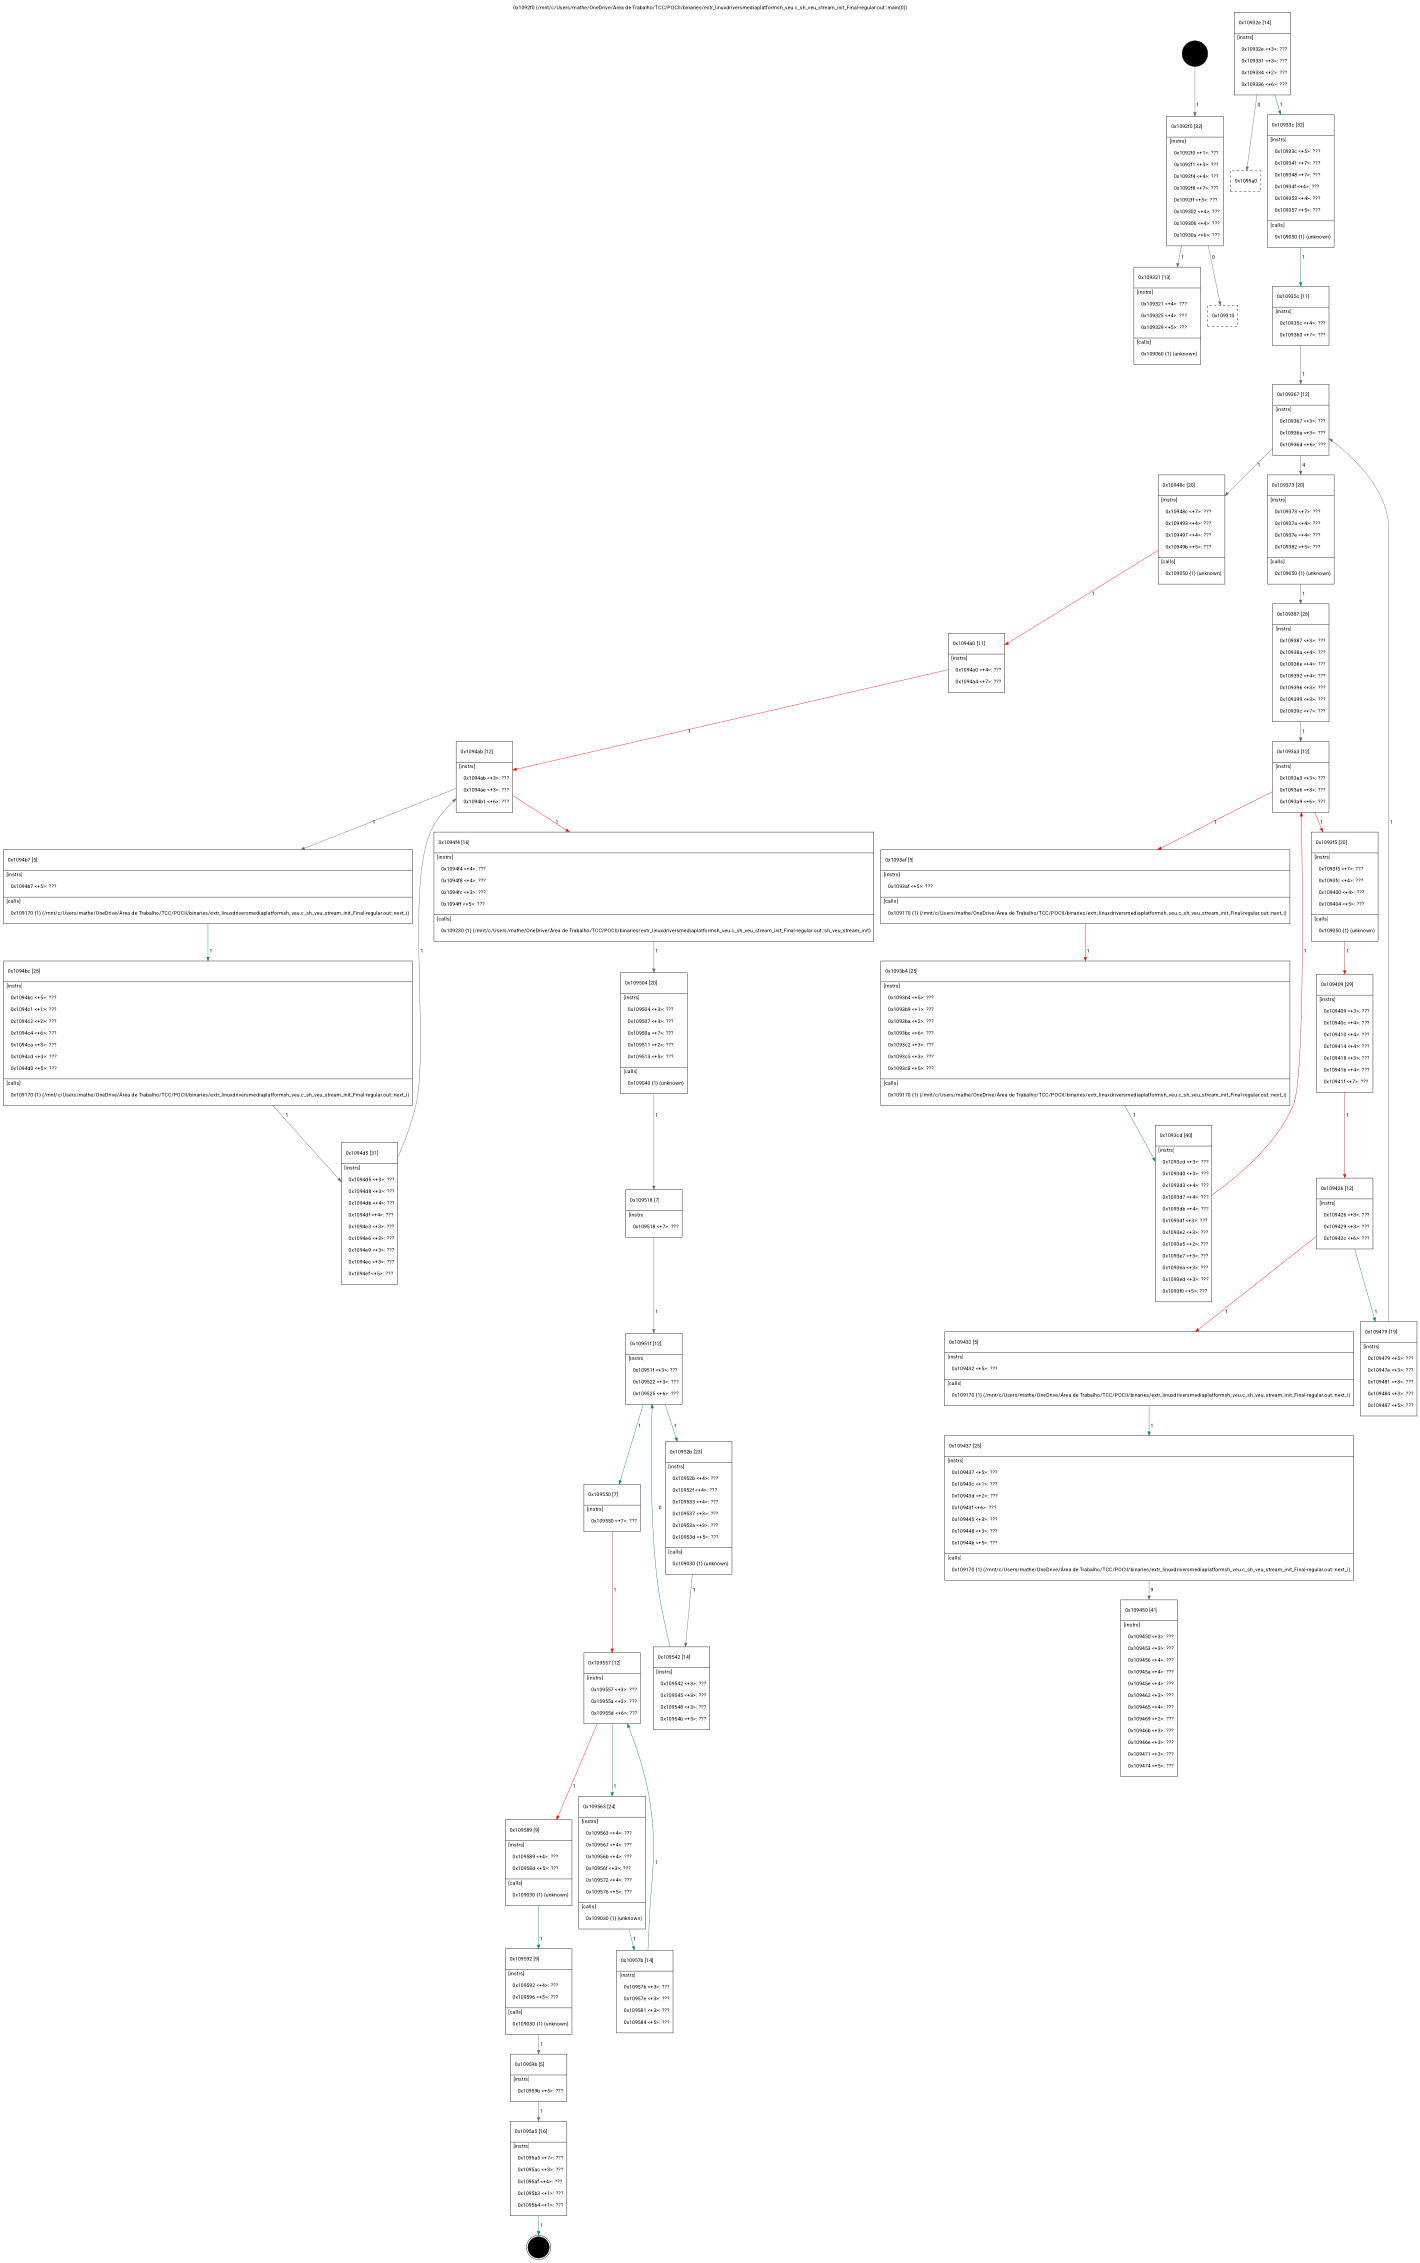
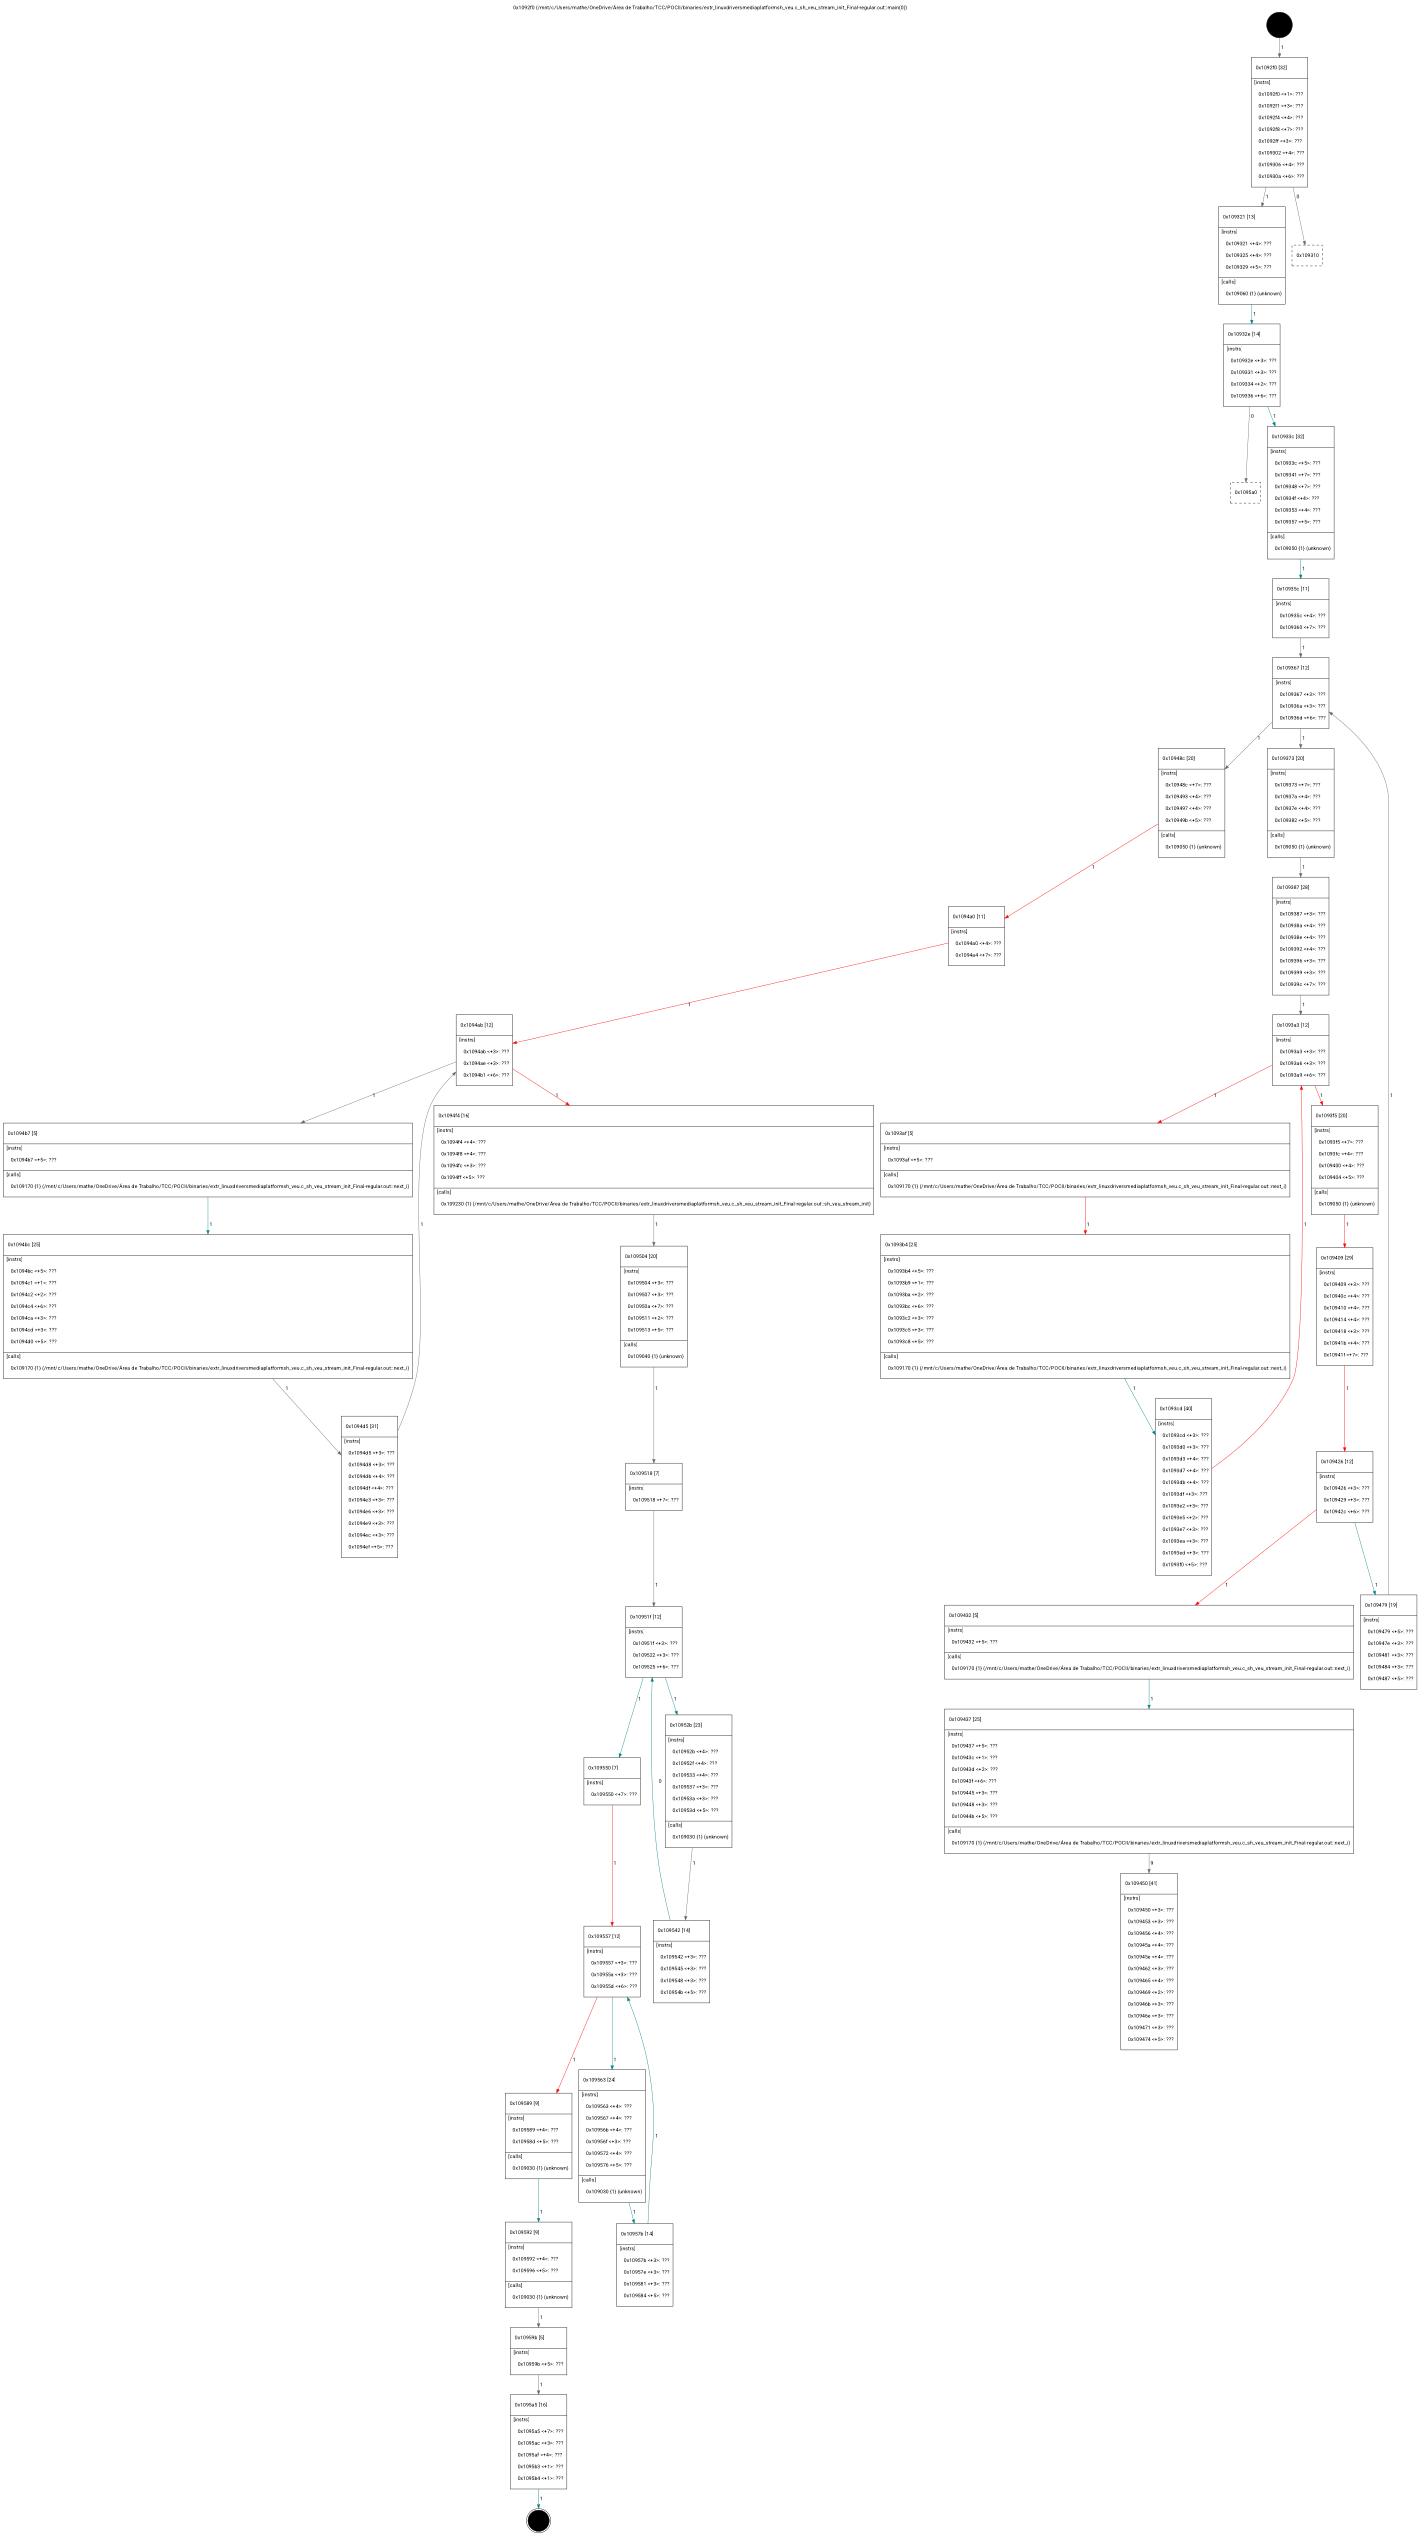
edge "0x109321 [13]" -> "0x10932e [14]": added, label "1"
edge "0x109367 [12]" -> "0x109373 [20]": label " 4" -> " 1"
